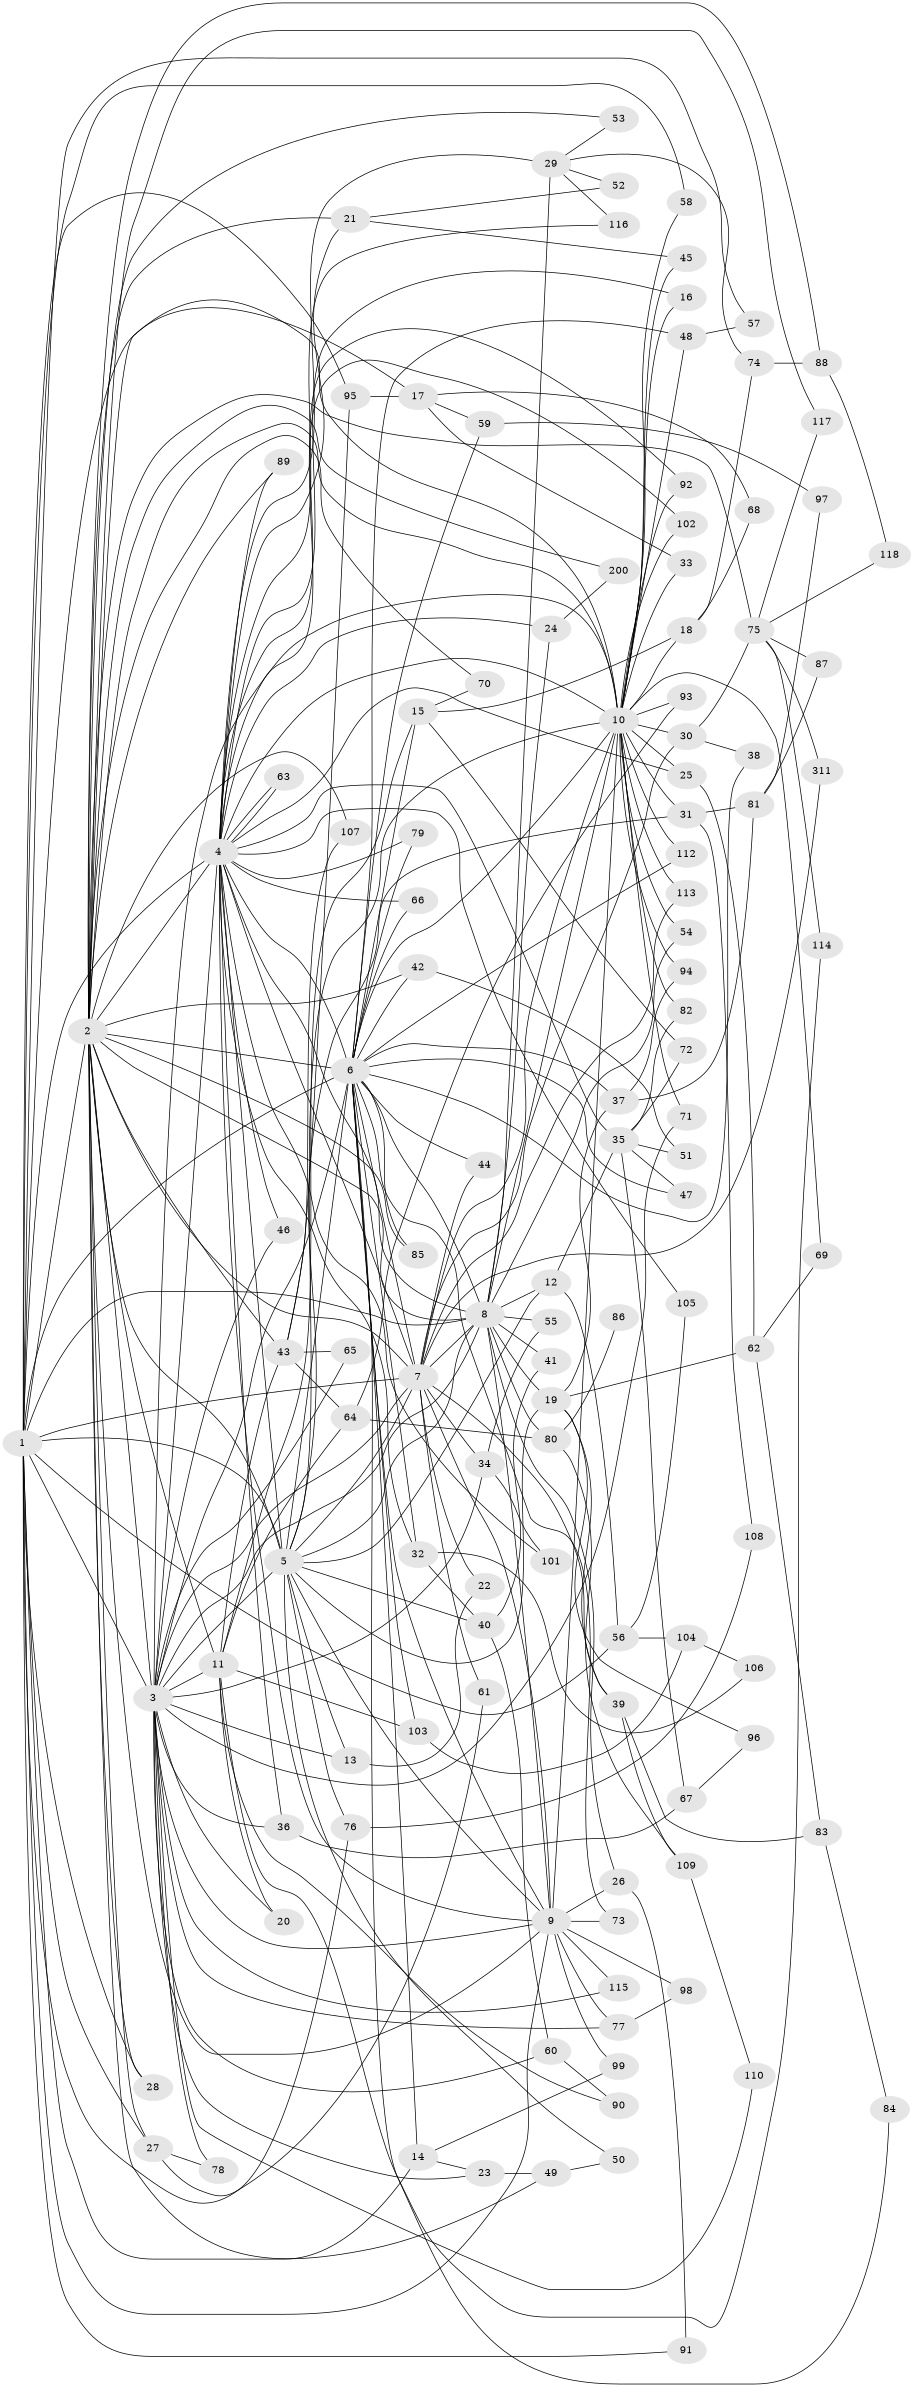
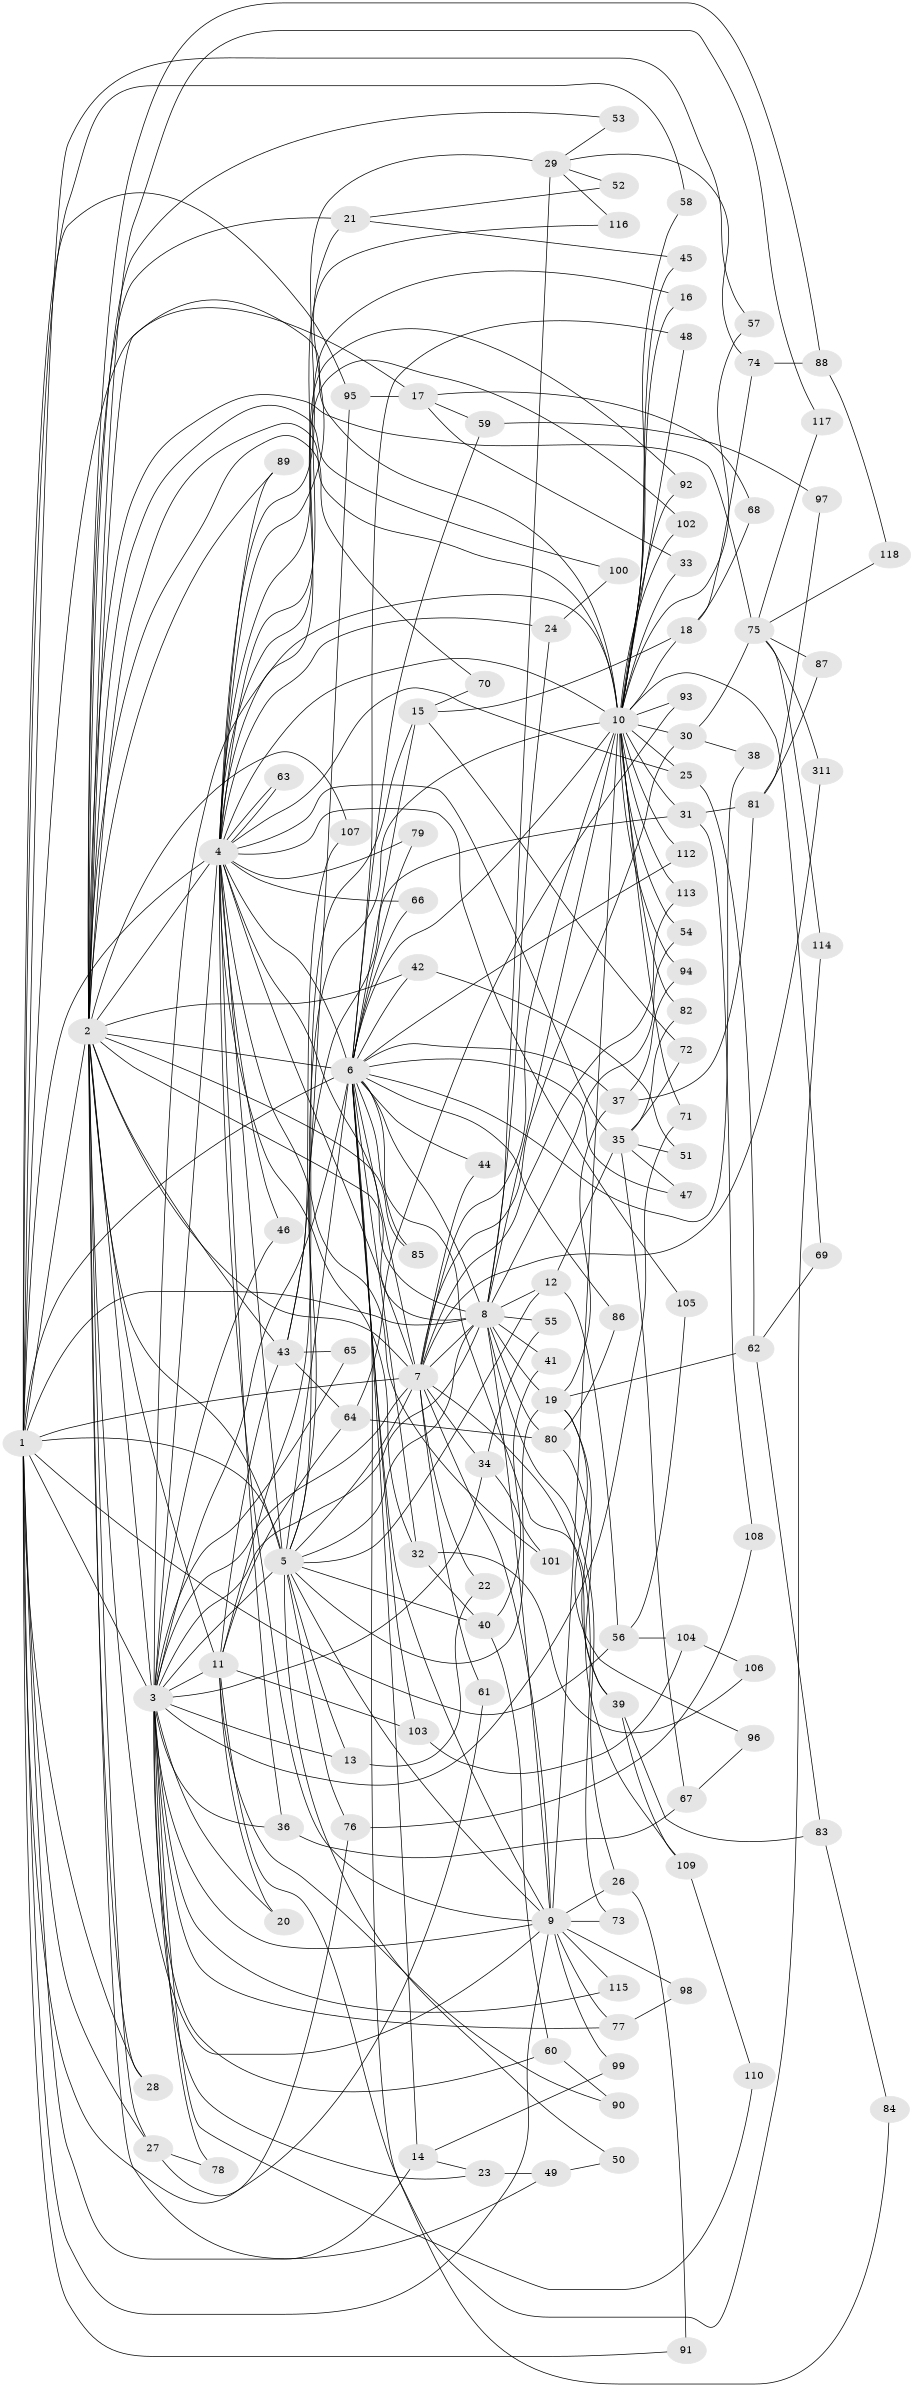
edge "57" -- "48": now "57" -- "10"
node "200": label "200" -> "100"
edge "6" -- "86": added
